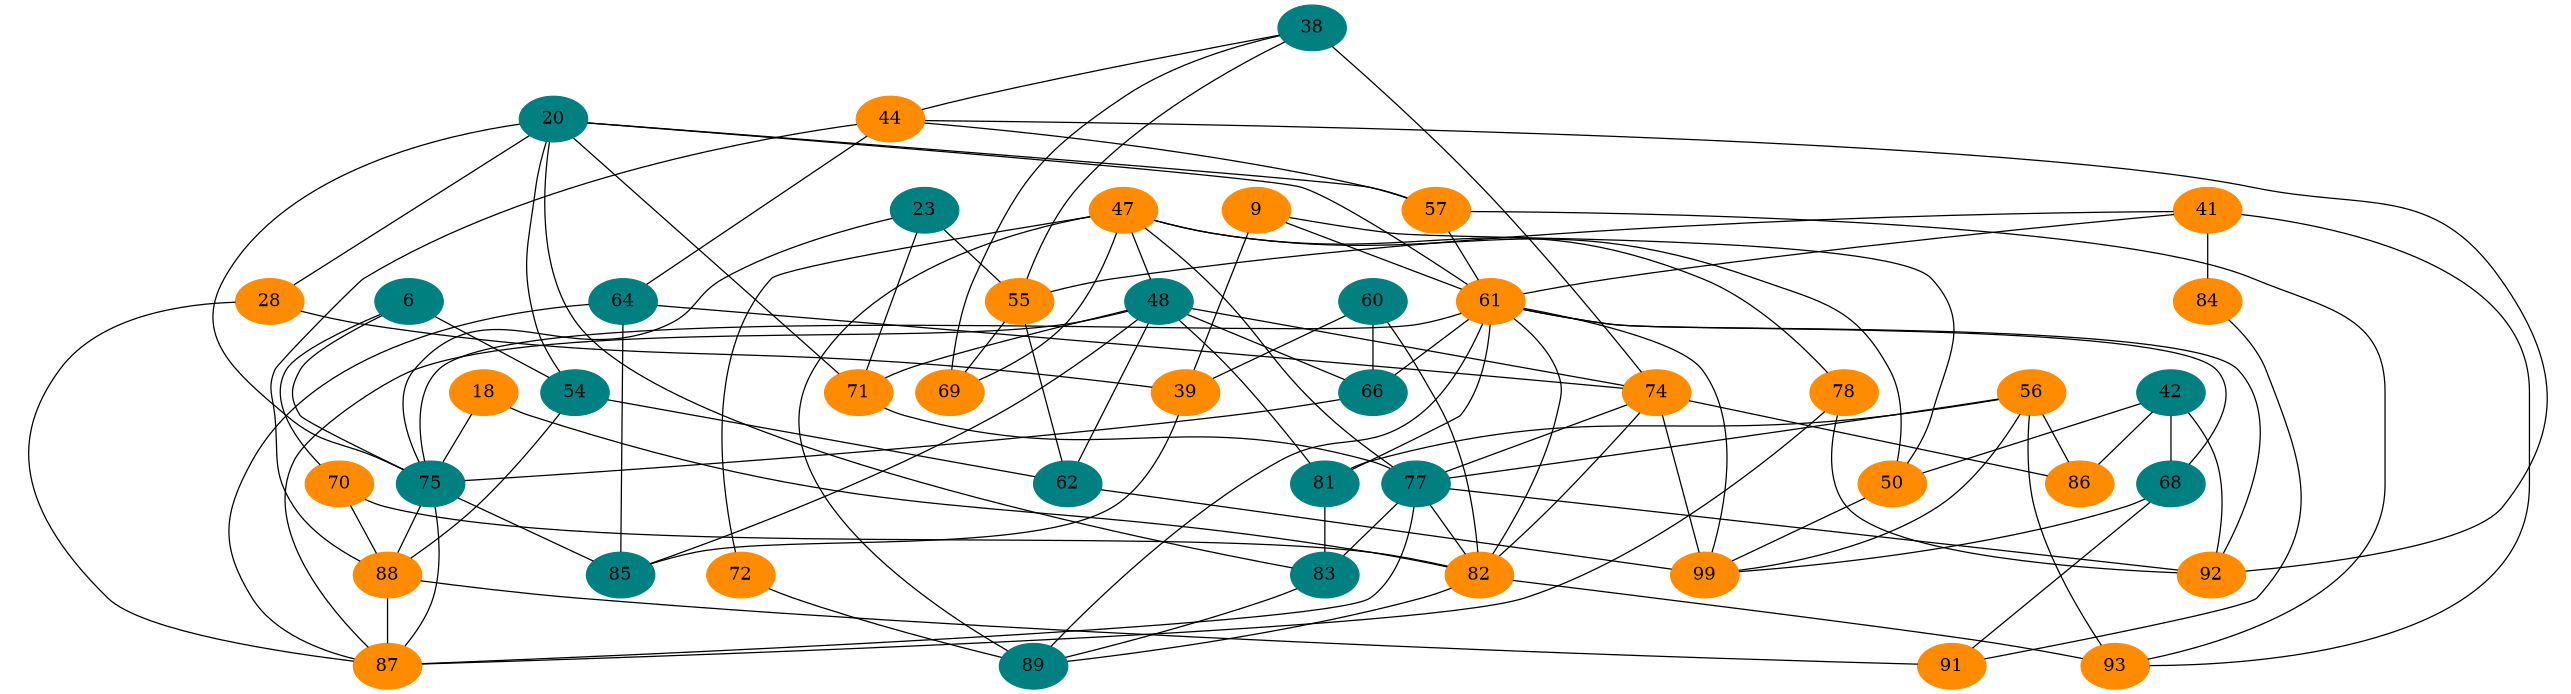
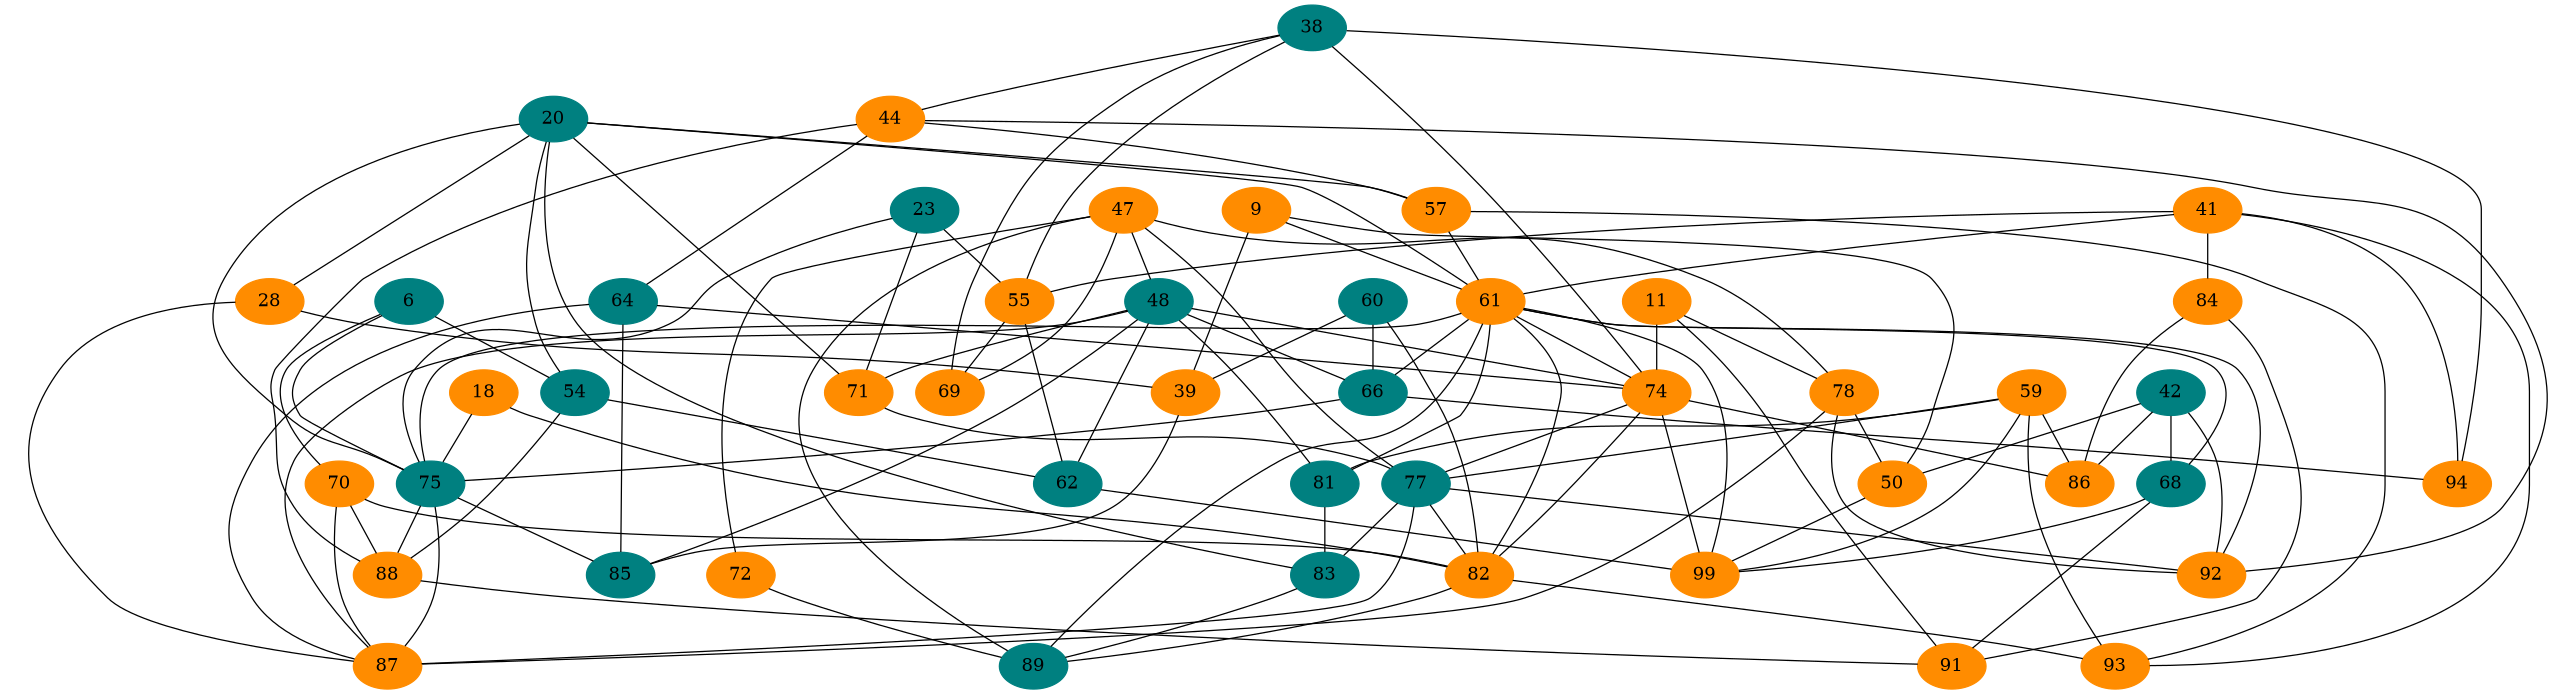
edge "47" -- "50": now "78" -- "50"
node "11": added
edge "61" -- "74": added
edge "84" -- "86": added
node "56": label "56" -> "59"
node "94": added
edge "88" -- "87": now "70" -- "87"
